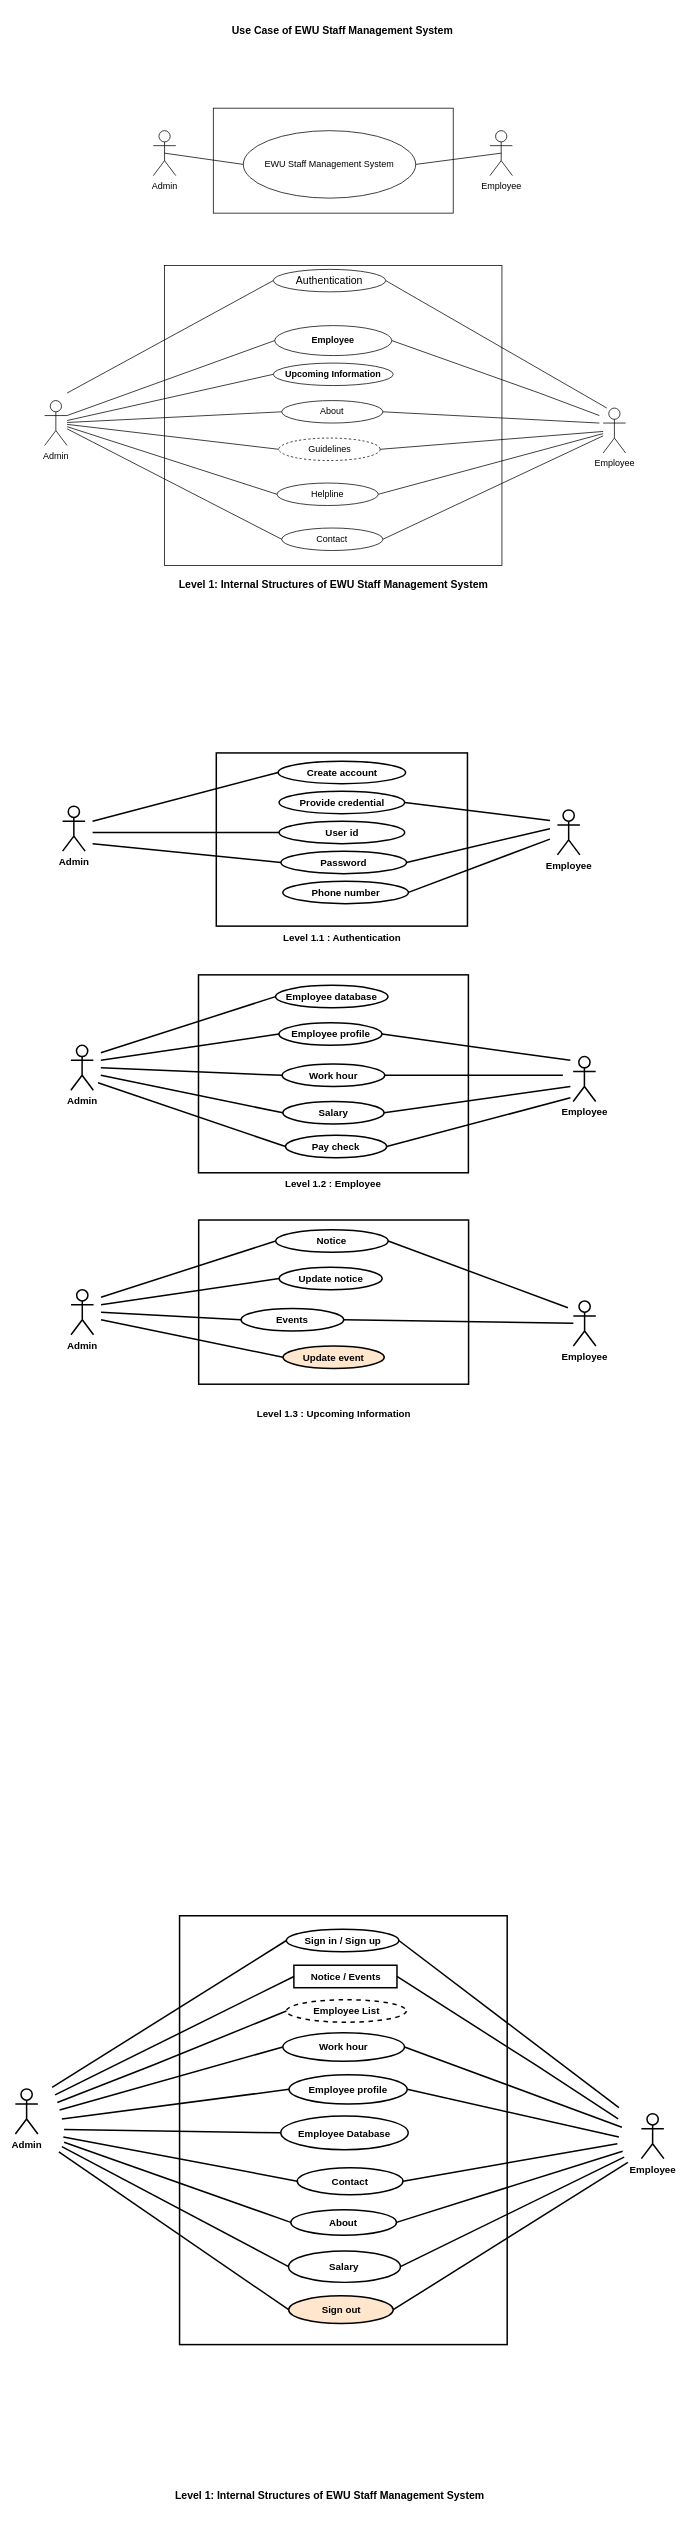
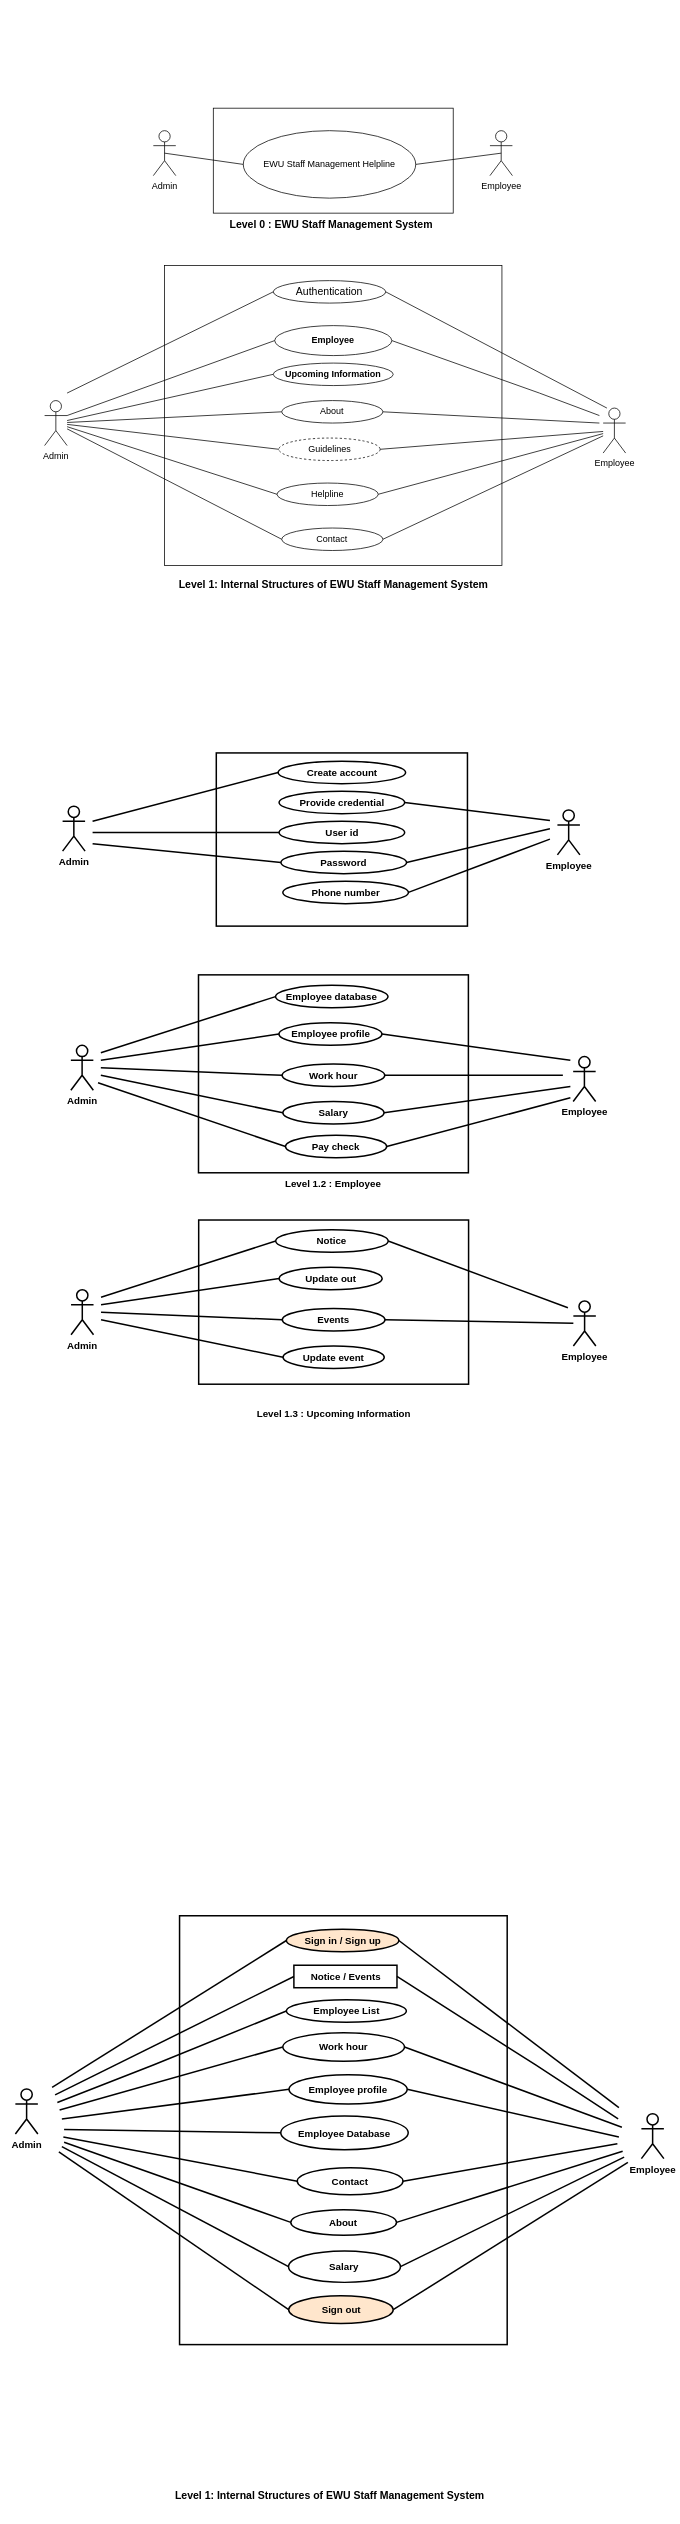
node "Use Case of EWU Staff Management System": removed
node "EWU Staff Management System": label "EWU Staff Management System" -> "EWU Staff Management Helpline"
node "Level 0 : EWU Staff Management System": added
node "Authentication": moved (330, 280) -> (330, 291)
node "Level 1.1 : Authentication": removed
node "Update notice": label "Update notice" -> "Update out"
node "Events": moved (293, 1320) -> (334, 1320)
node "Update event": fillcolor #ffe6cc -> #ffffff
node "Sign in / Sign up": fillcolor #ffffff -> #ffe6cc
node "Employee List": style dashed -> solid
